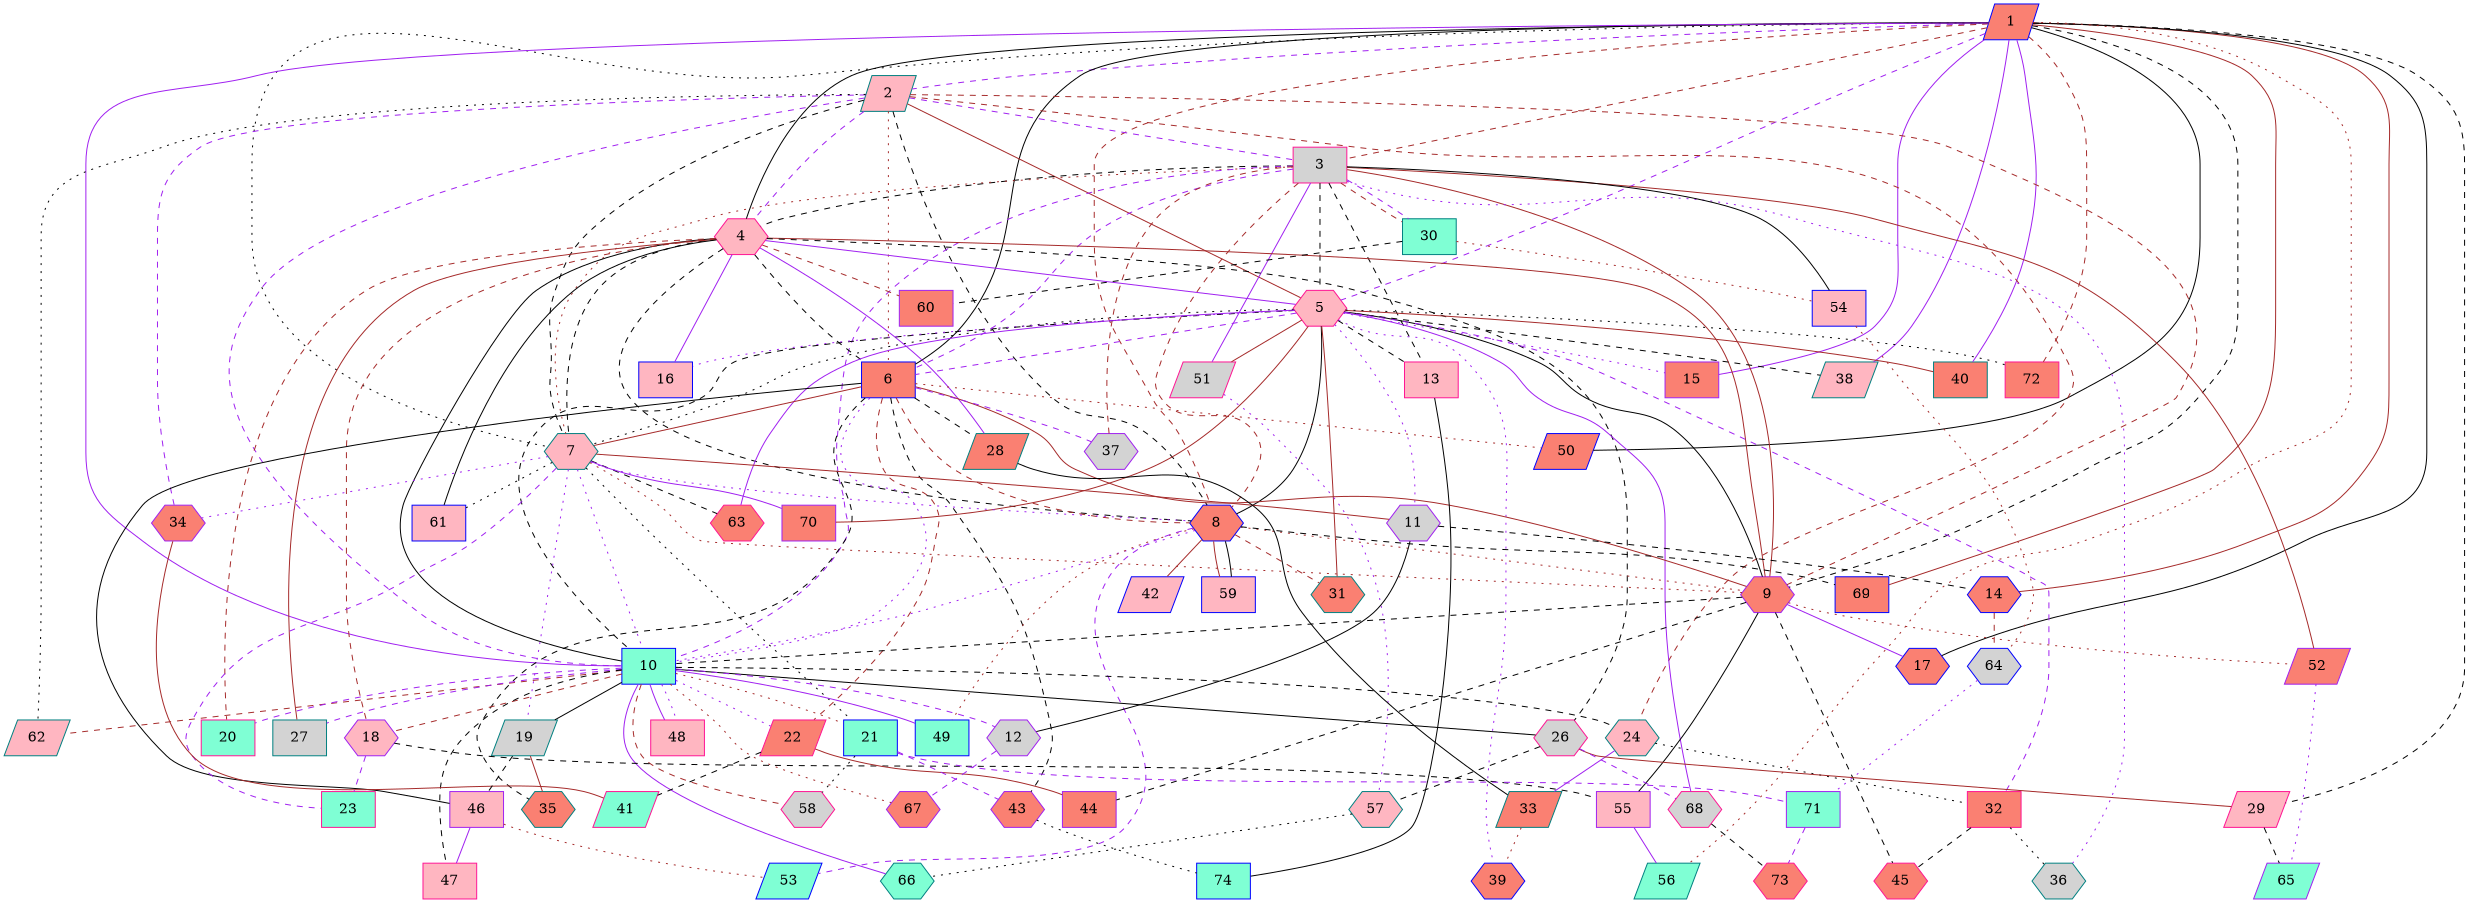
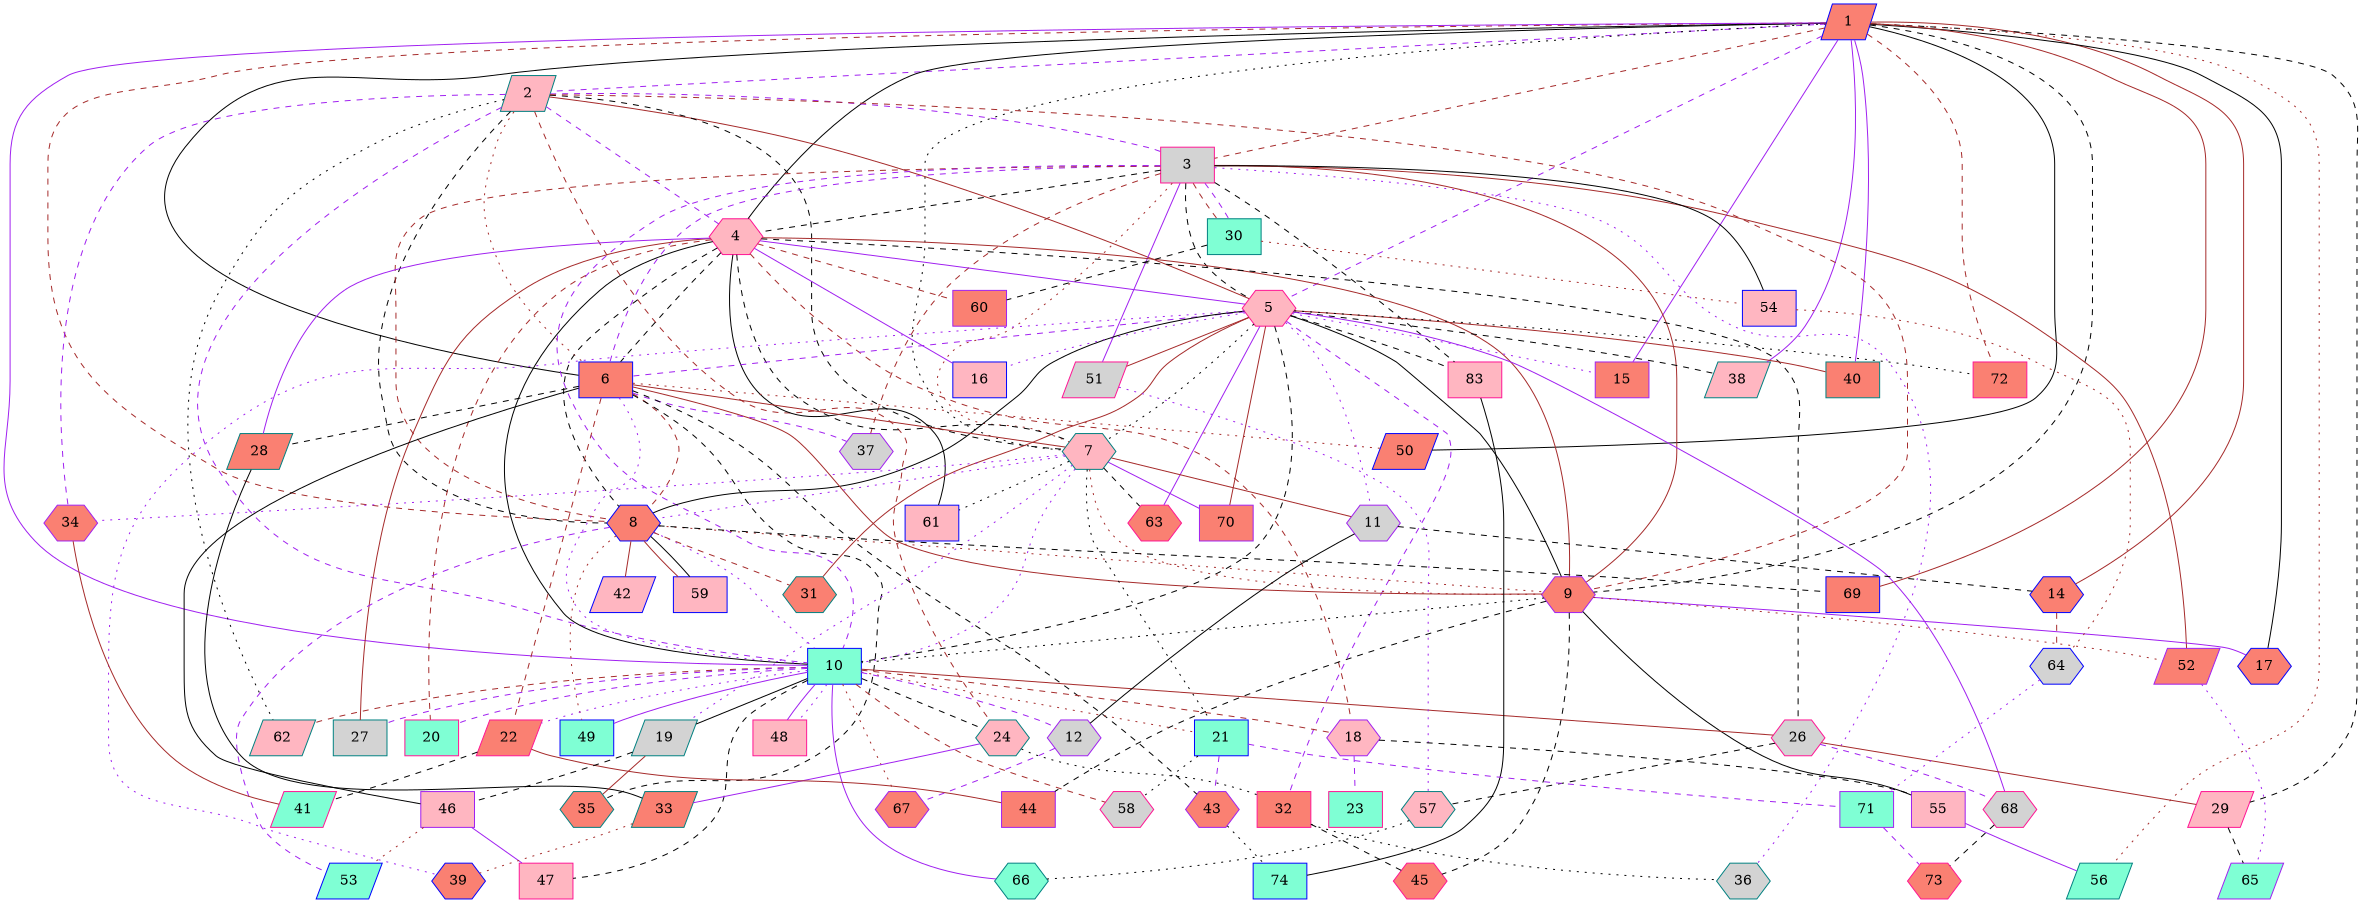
node "13": label "13" -> "83"
edge "9" -- "10": style dashed -> dotted
edge "7" -- "23": removed
edge "10" -- "26": color black -> brown
